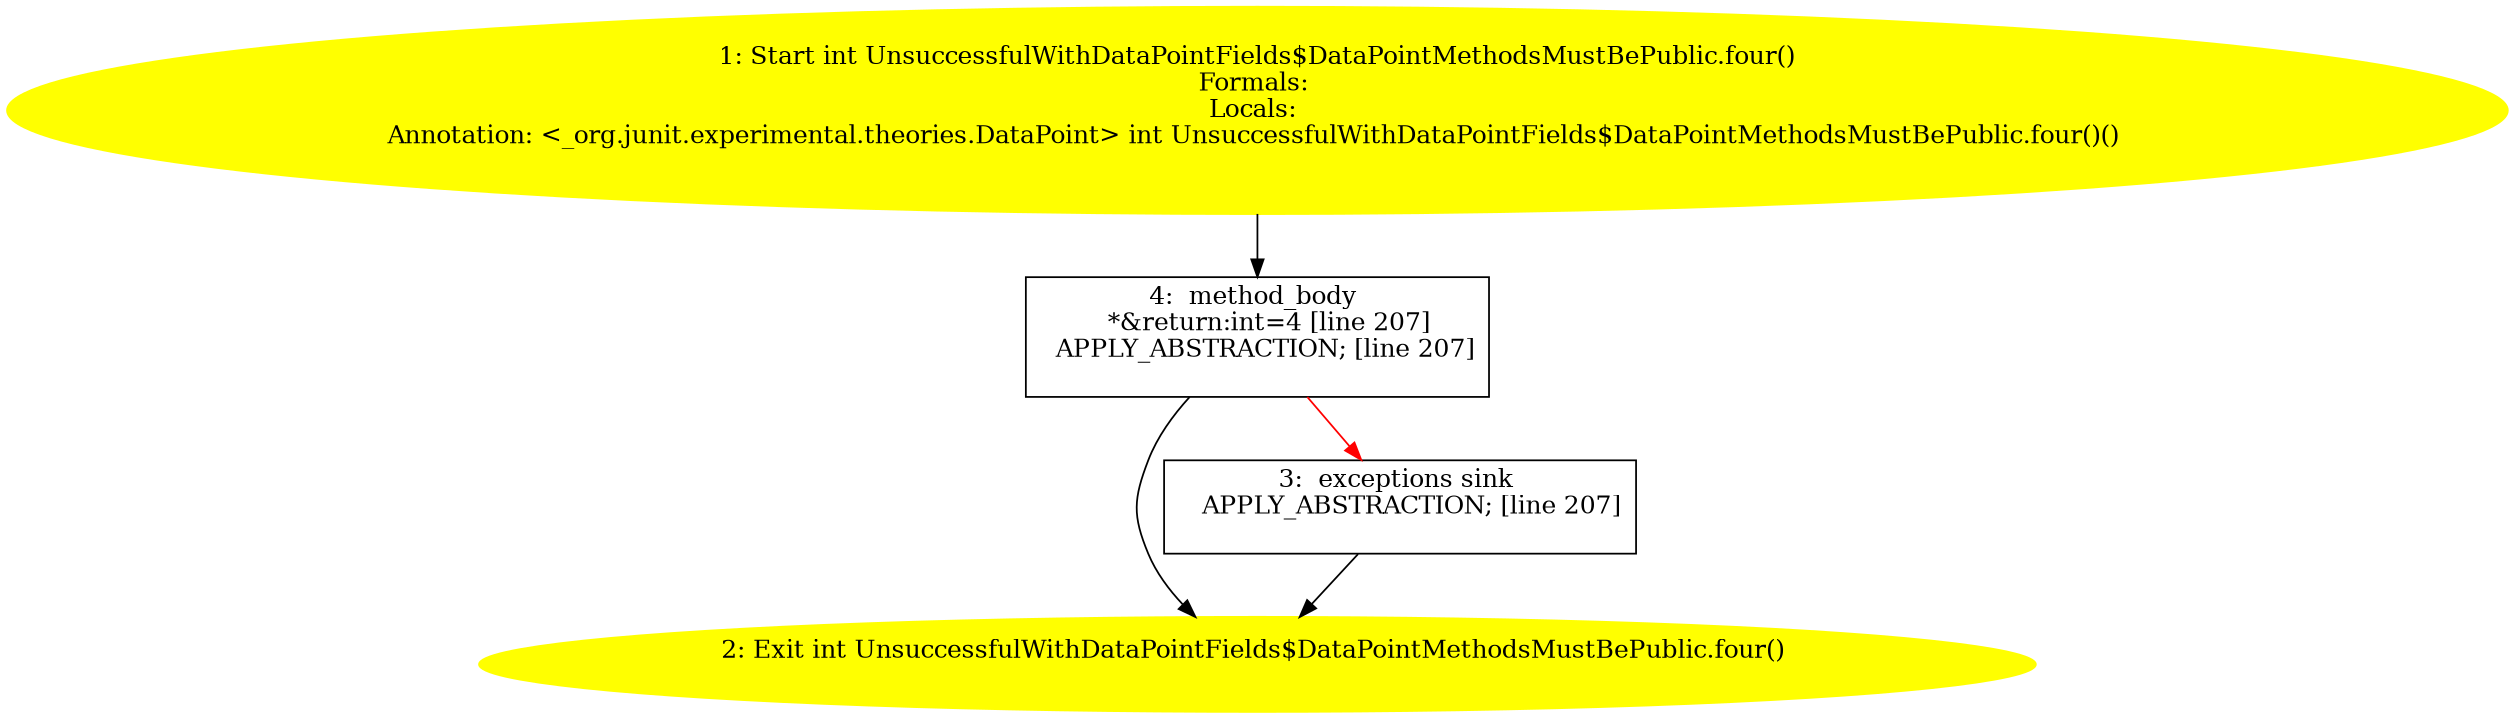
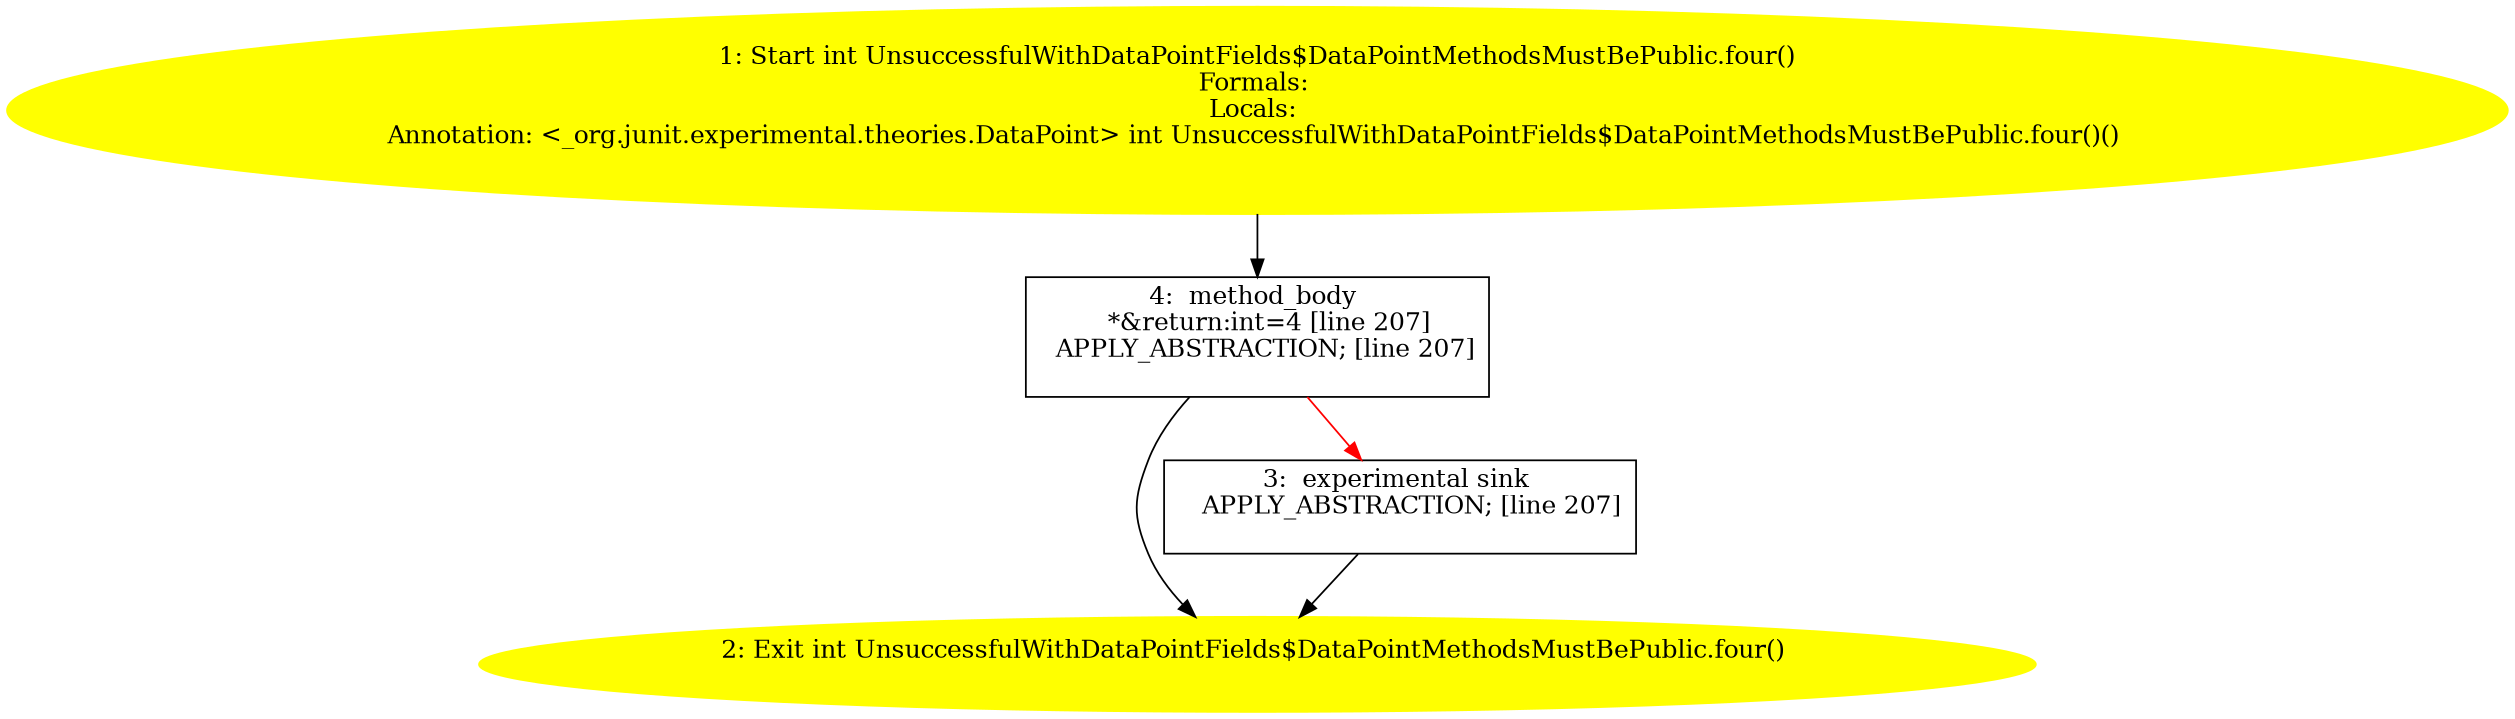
node "3:  exceptions sink APPLY_ABSTRACTION; [line 207]": label "3:  exceptions sink APPLY_ABSTRACTION; [line 207]" -> "3:  experimental sink APPLY_ABSTRACTION; [line 207]"
